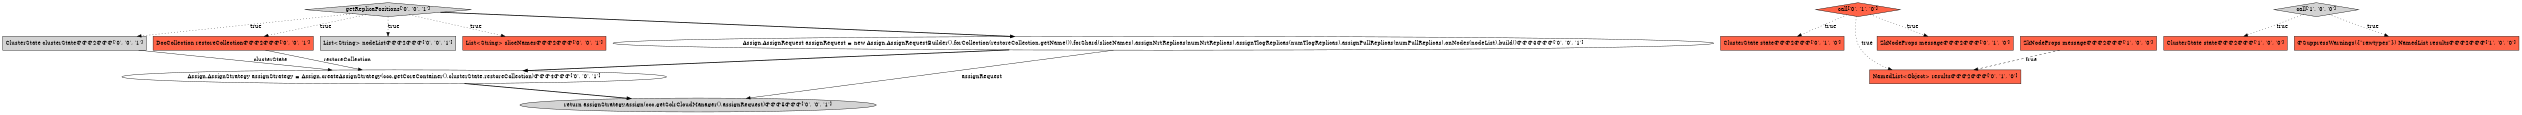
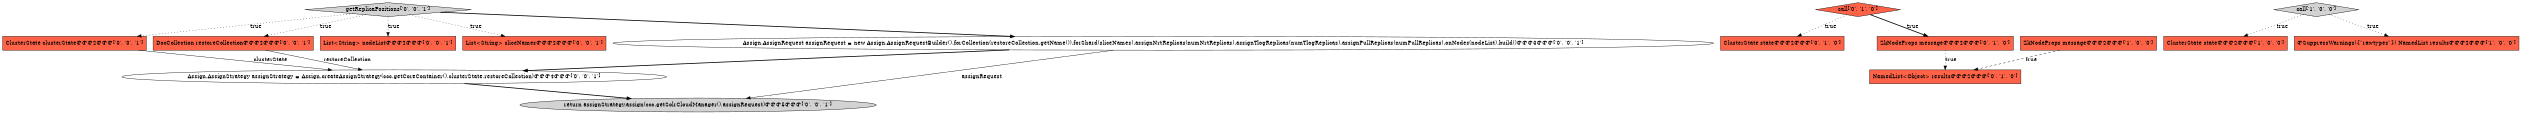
edge "call['0', '1', '0']" -> "ZkNodeProps message@@@2@@@['0', '1', '0']": style dotted -> bold
node "ClusterState clusterState@@@2@@@['0', '0', '1']": fillcolor lightgray -> tomato
node "List<String> nodeList@@@2@@@['0', '0', '1']": fillcolor lightgray -> tomato
edge "call['0', '1', '0']" -> "NamedList<Object> results@@@2@@@['0', '1', '0']": now "ZkNodeProps message@@@2@@@['0', '1', '0']" -> "NamedList<Object> results@@@2@@@['0', '1', '0']"
